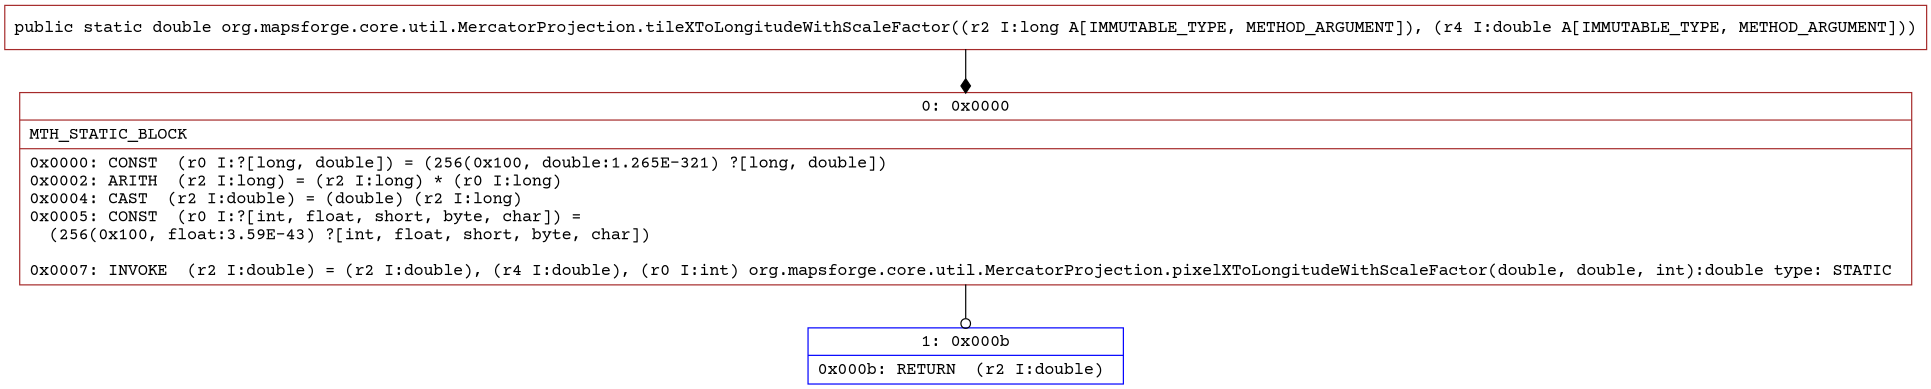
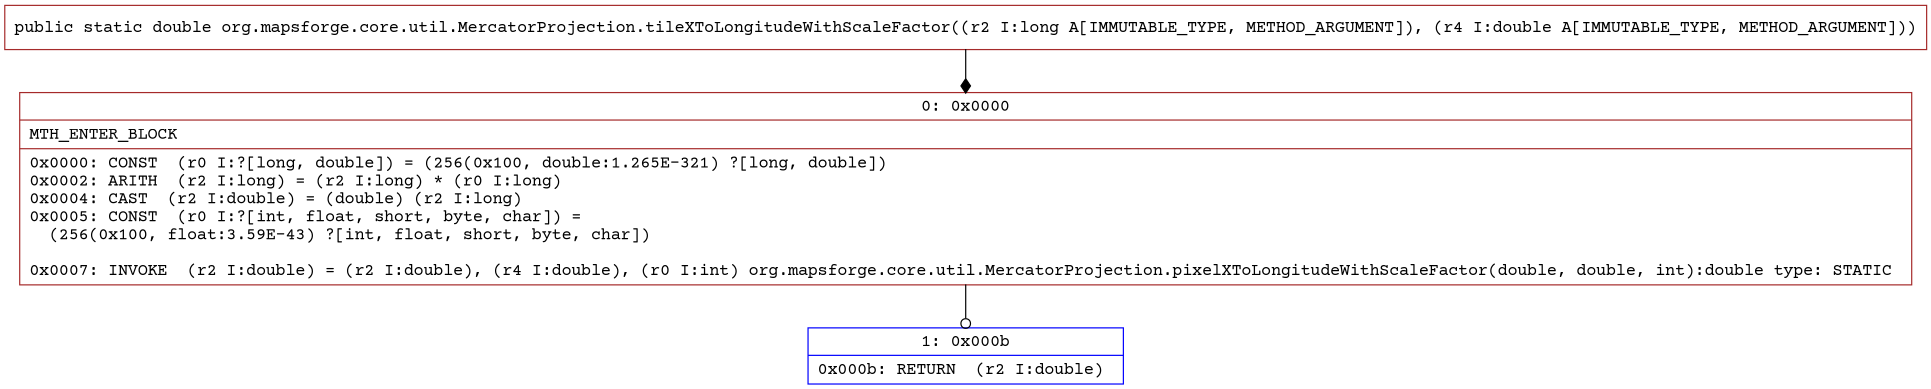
node "0: 0x0000": text "MTH_STATIC_BLOCK" -> "MTH_ENTER_BLOCK"
